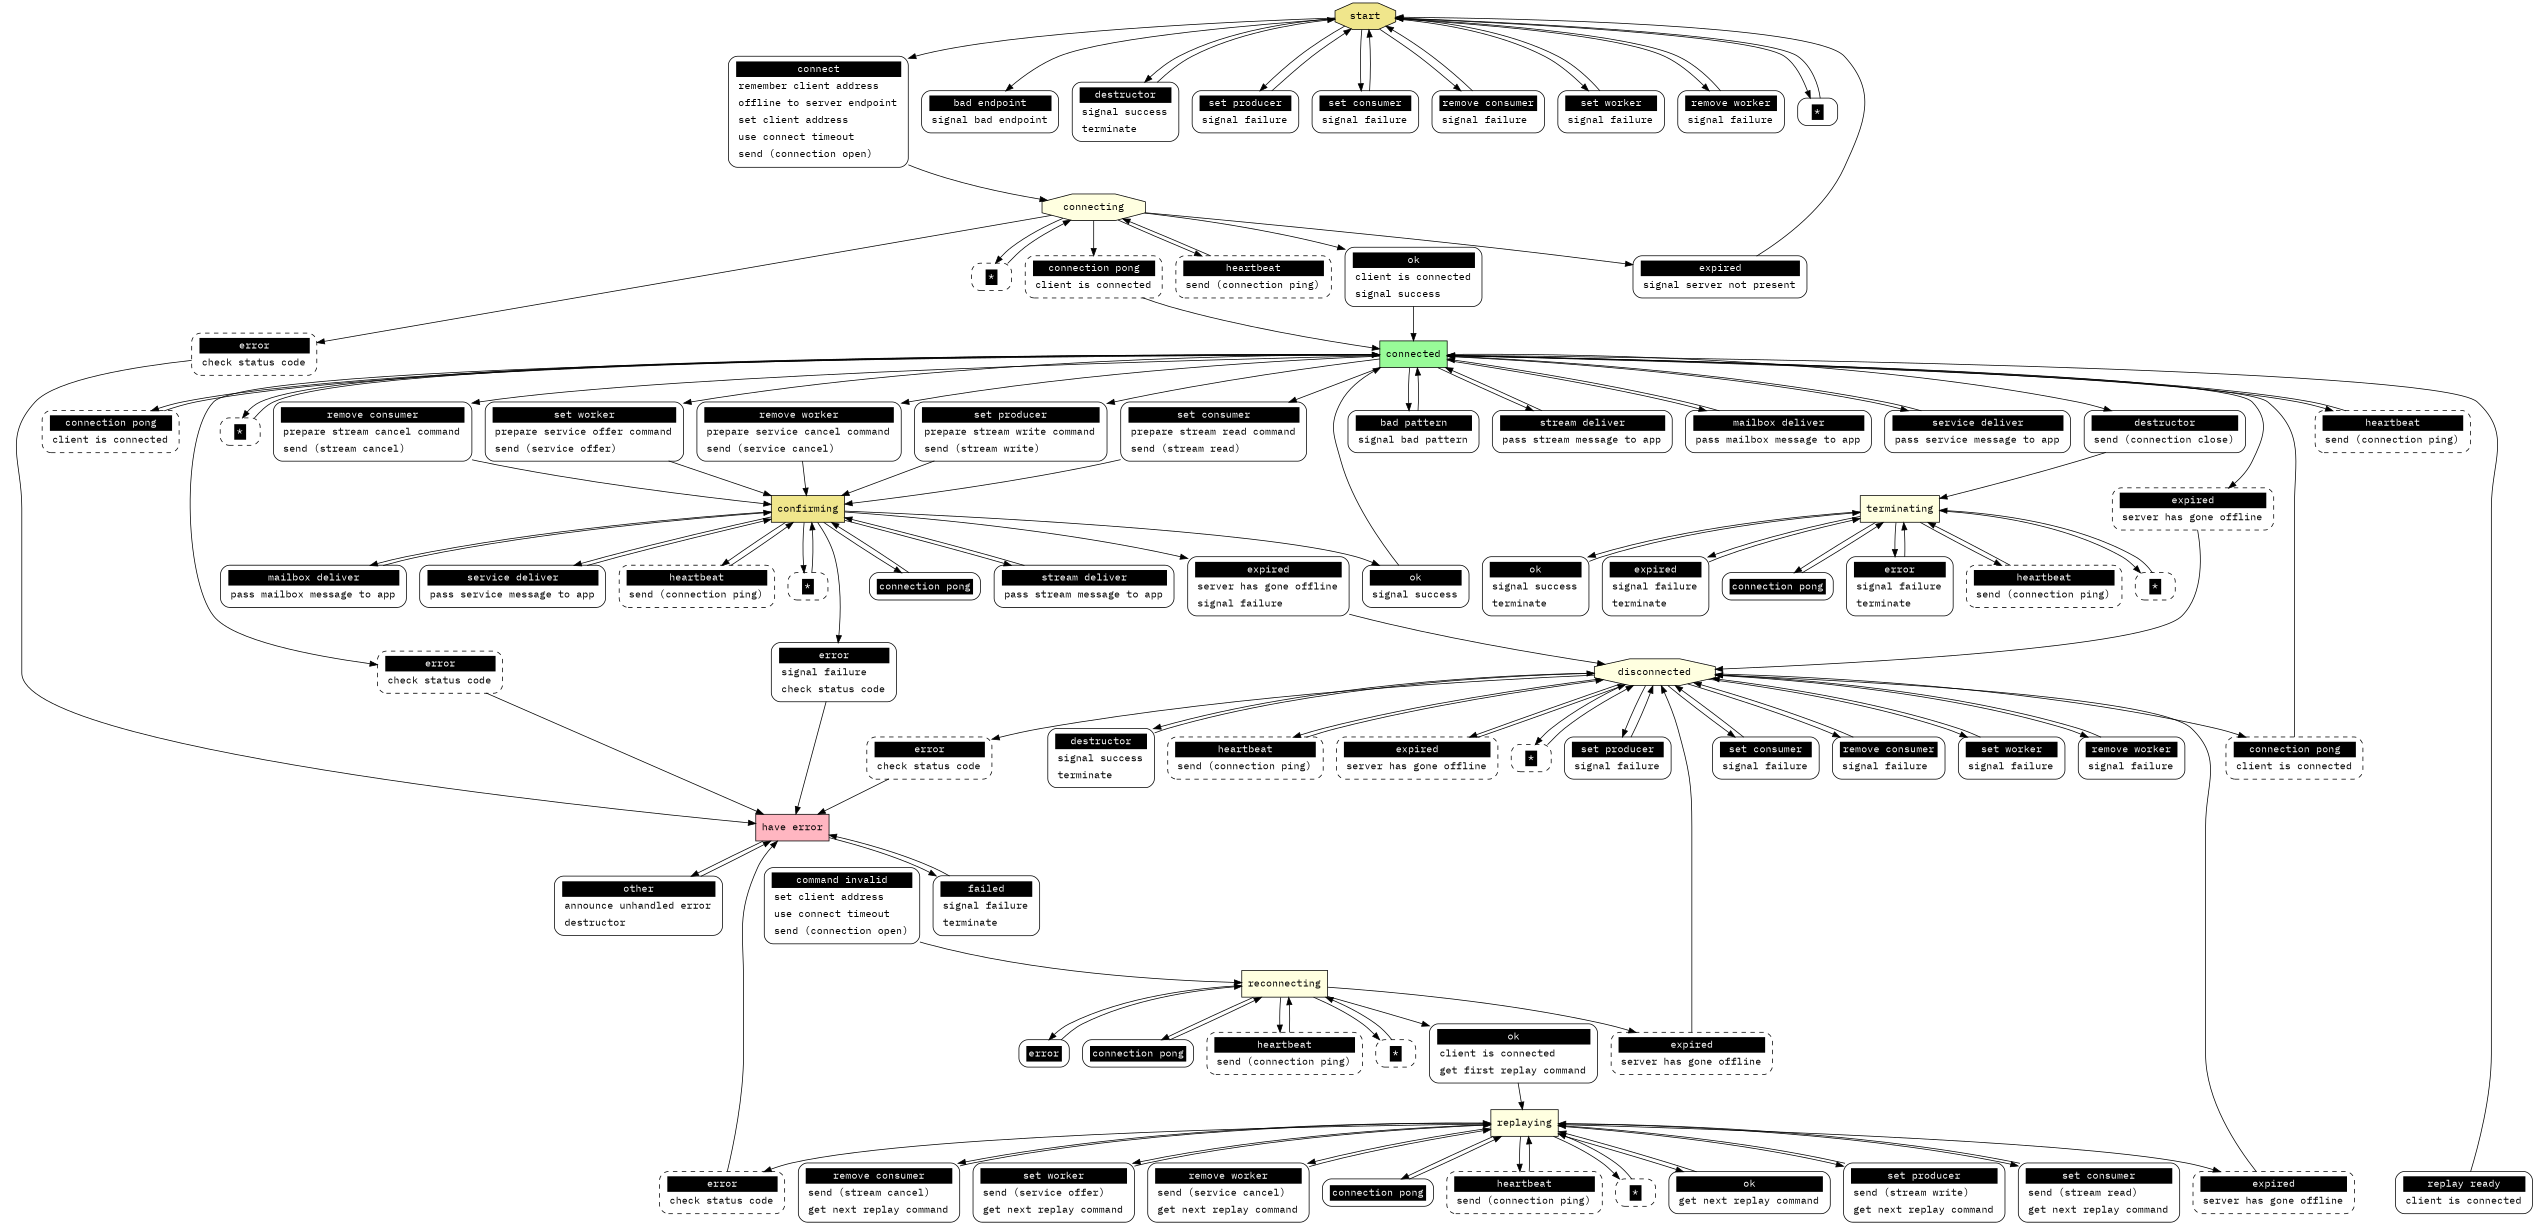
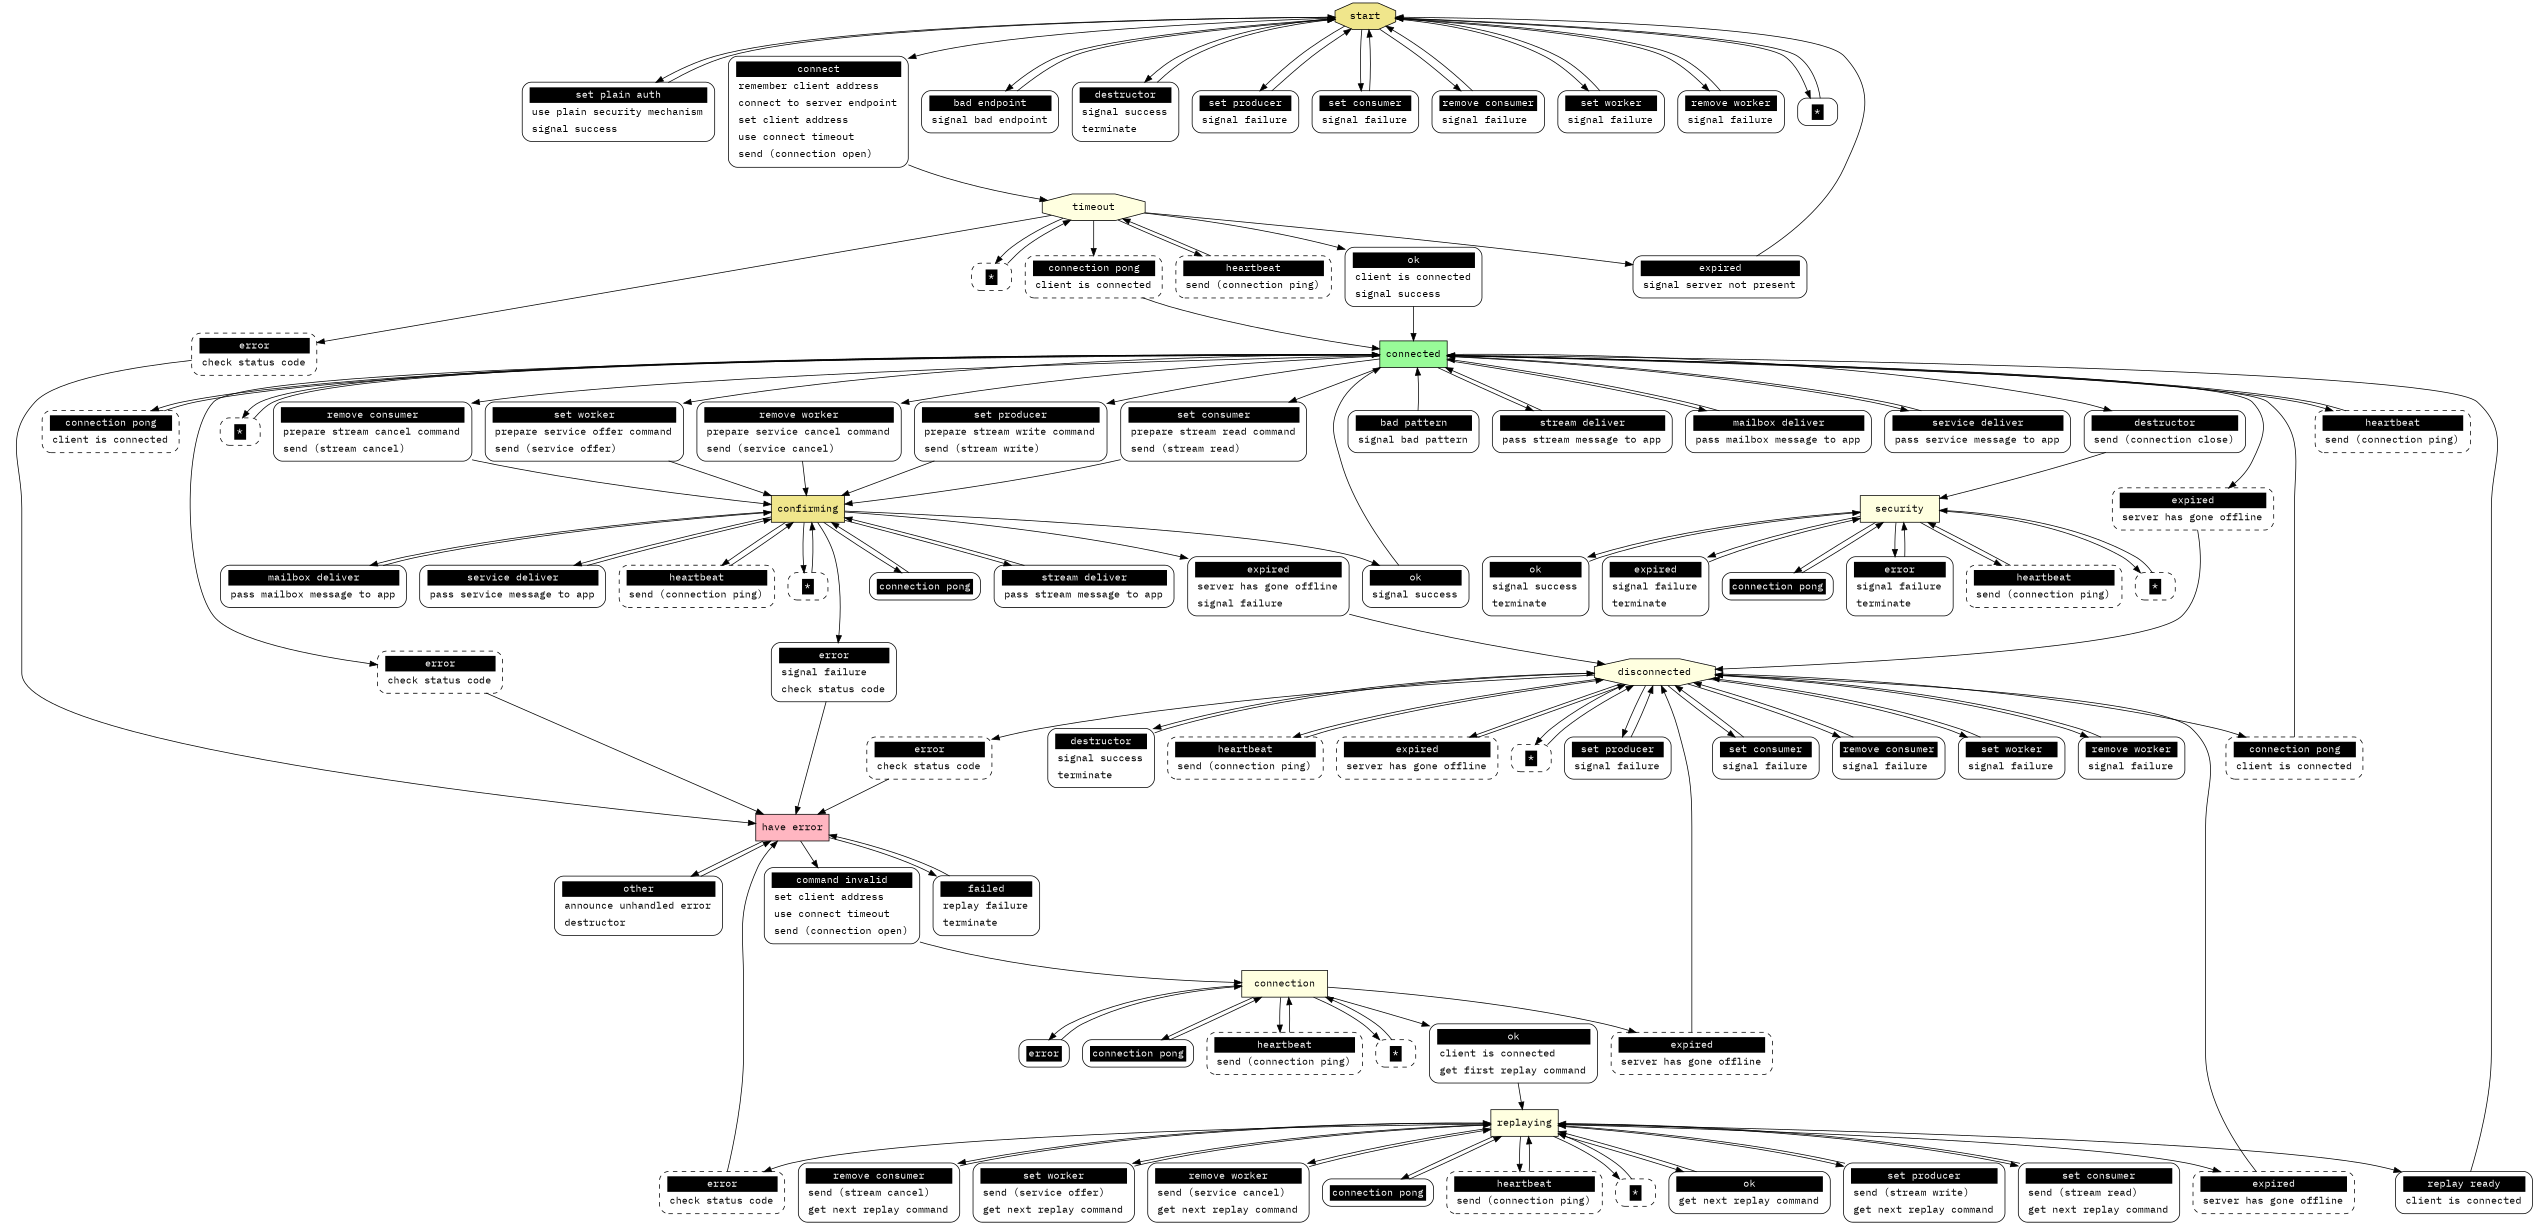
edge "bad endpoint" -> "start": added
node "connect": text "offline to server endpoint" -> "connect to server endpoint"
node "set plain auth": added
node "connecting": label "connecting" -> "timeout"
edge "connected" -> "bad pattern": removed
node "terminating": label "terminating" -> "security"
edge "have error" -> "command invalid": added
node "failed": text "signal failure" -> "replay failure"
node "reconnecting": label "reconnecting" -> "connection"
edge "replaying" -> "replay ready": added
